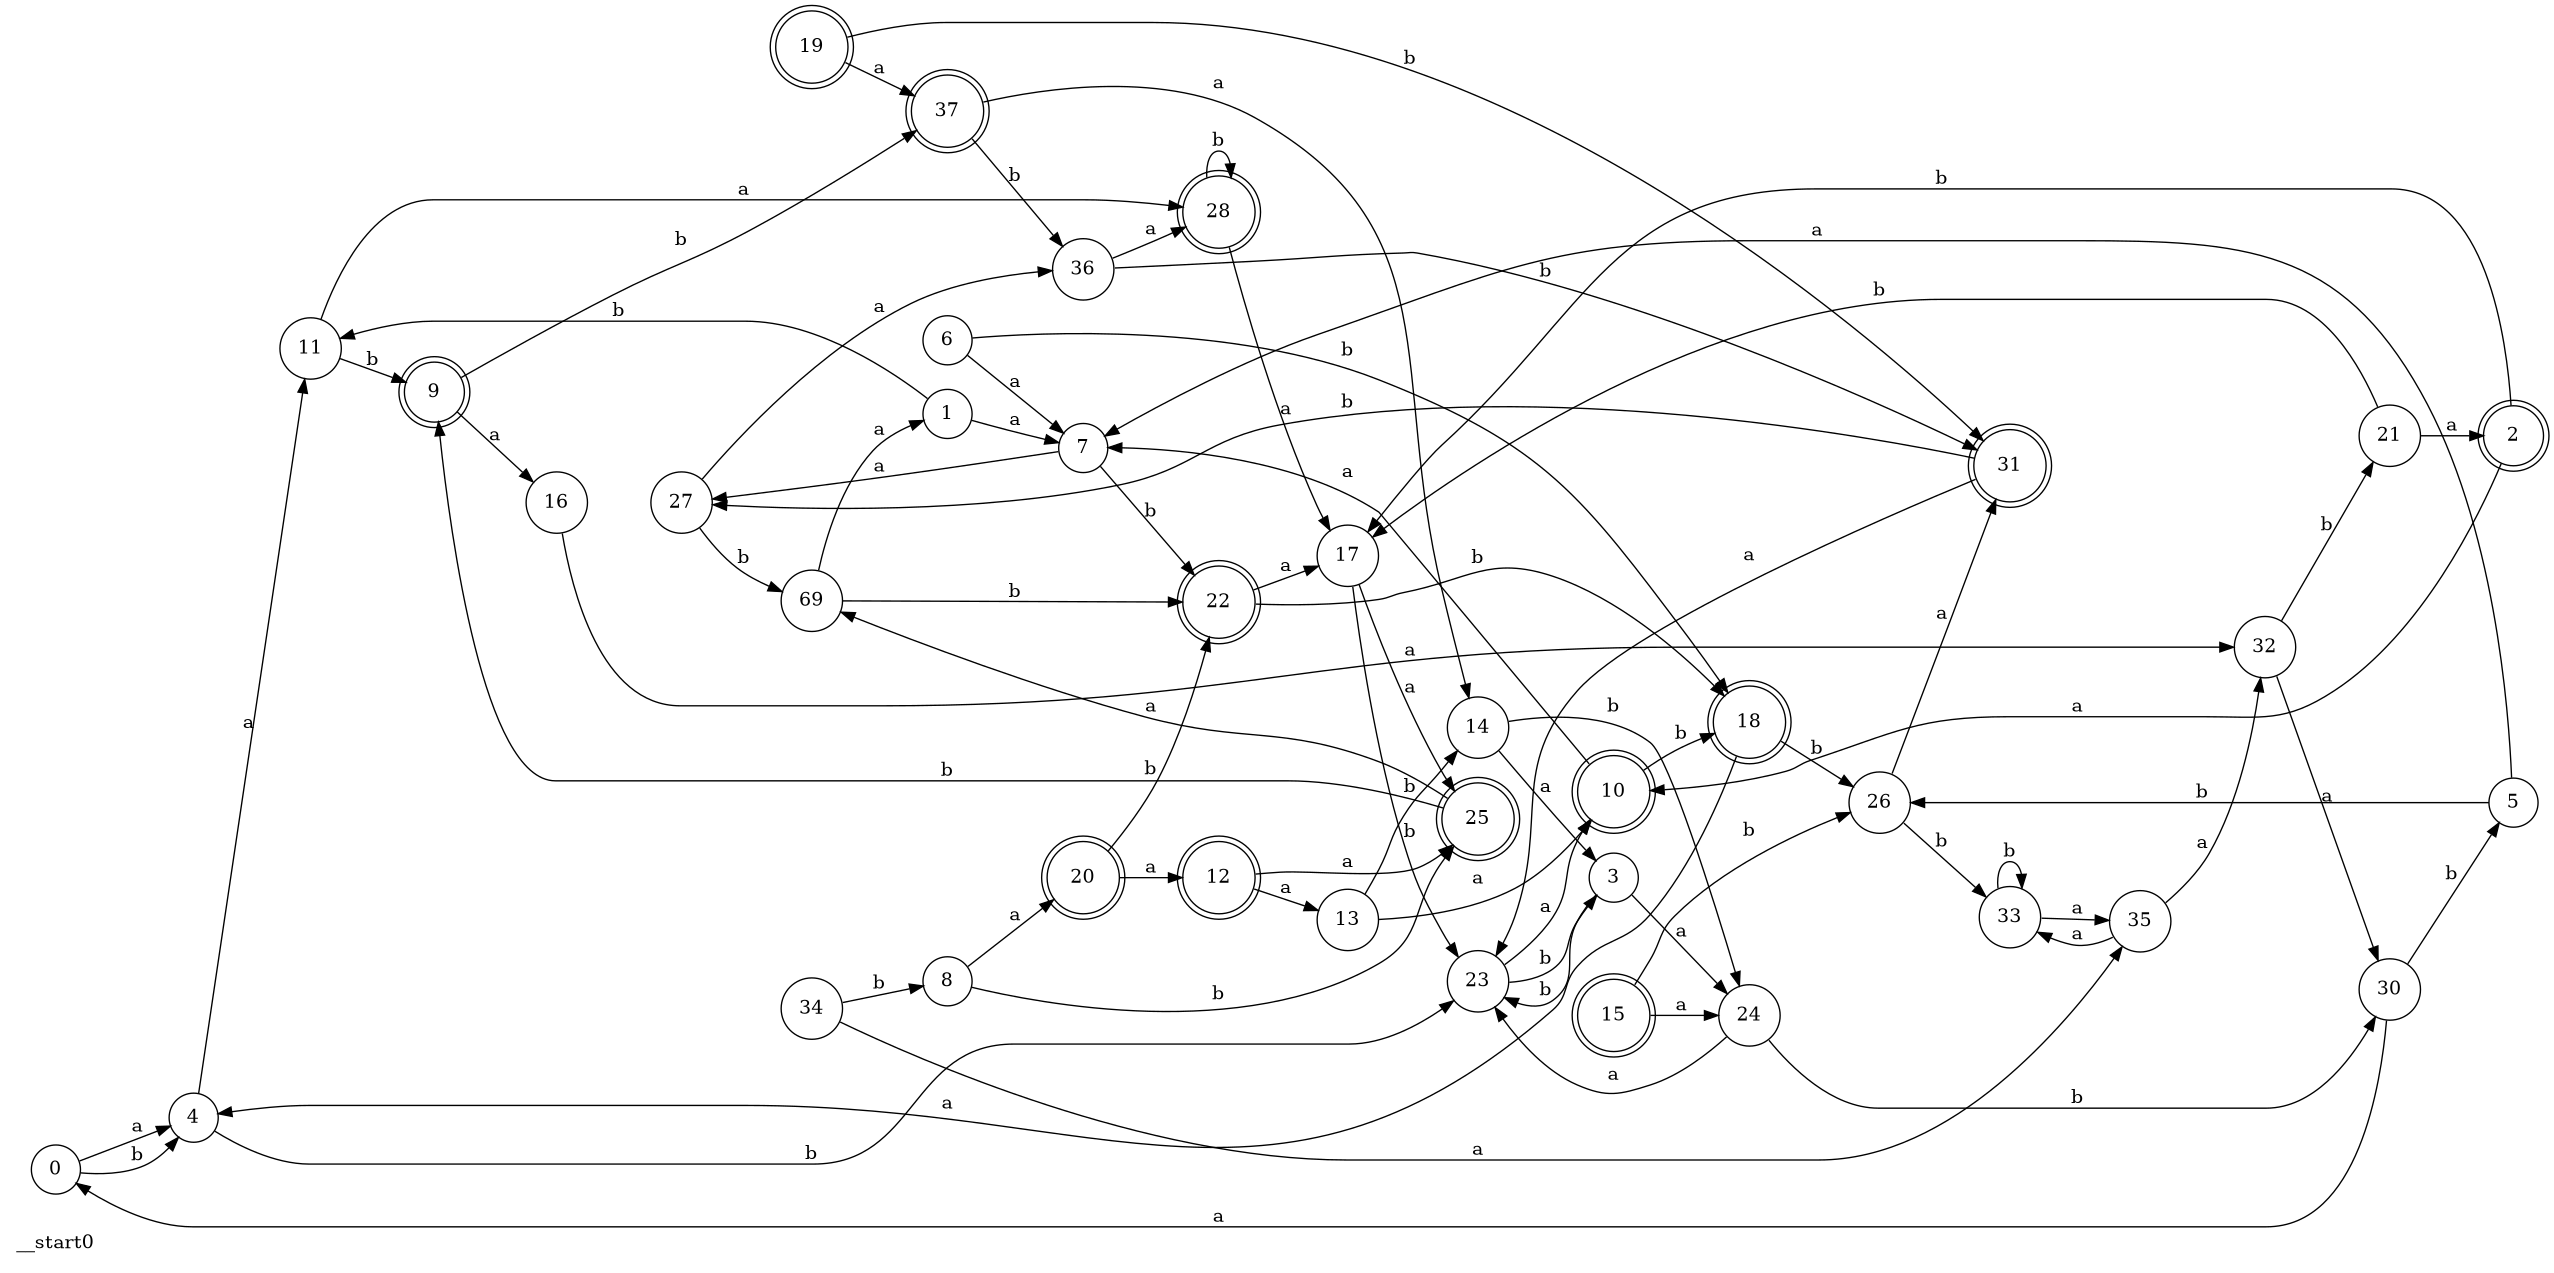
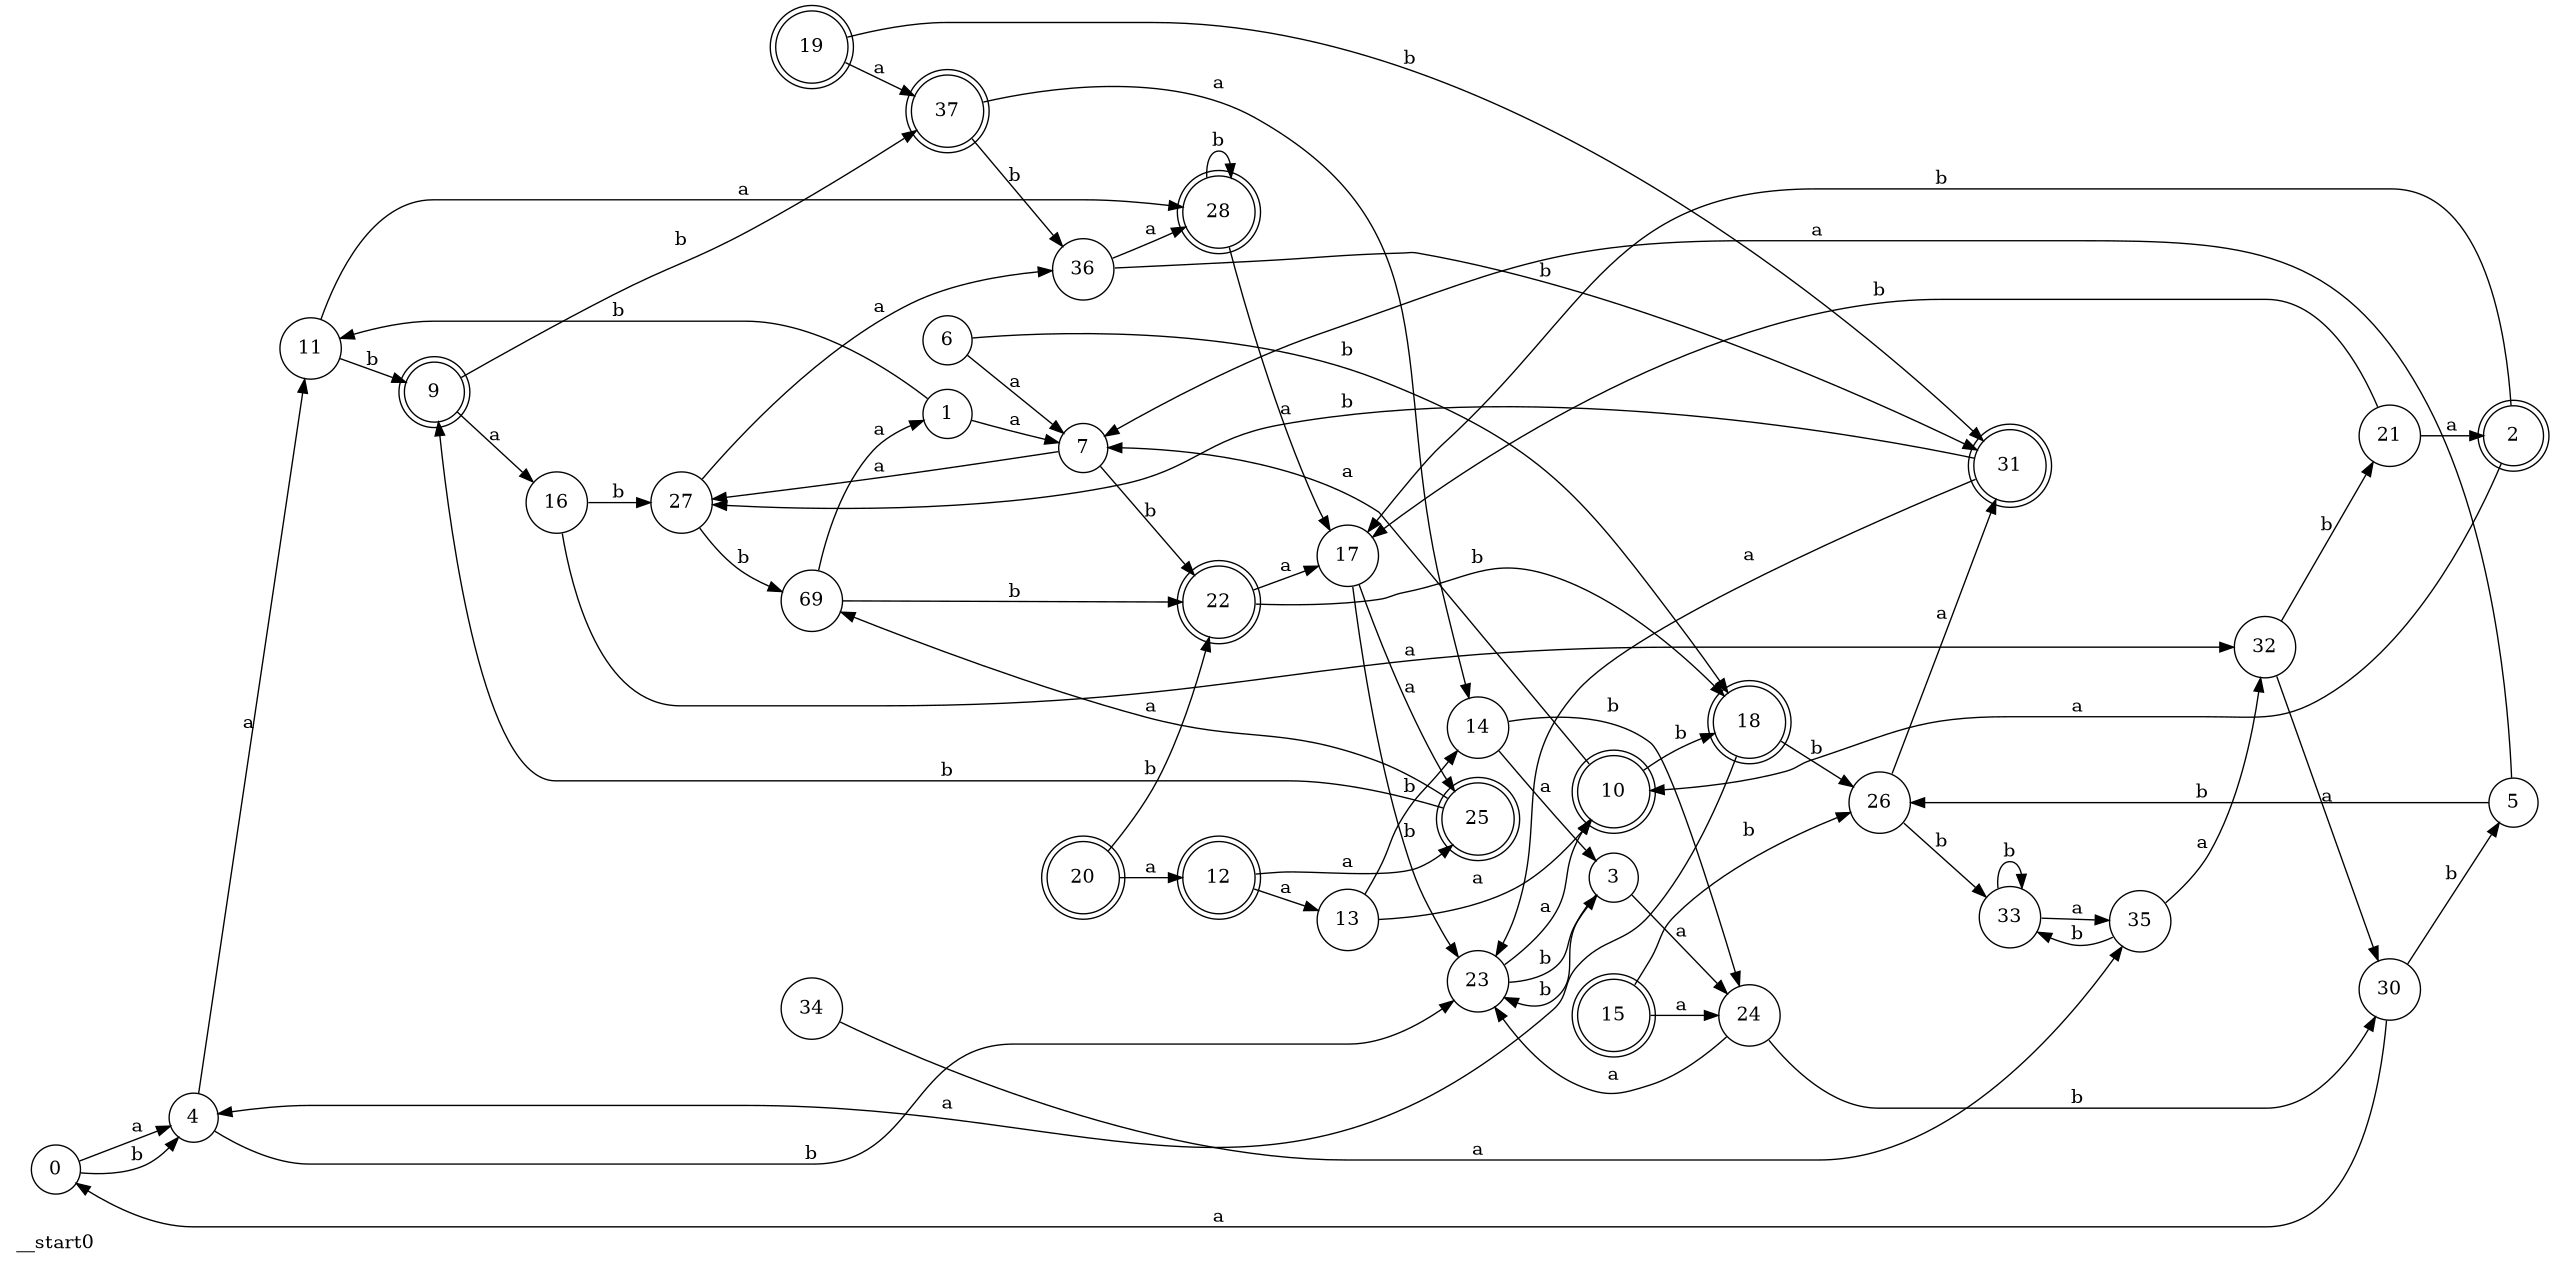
edge "16" -> "27": added, label "b"
edge "35" -> "33": label "a" -> "b"
node "8": removed
